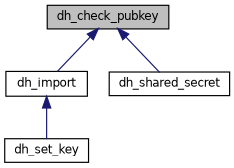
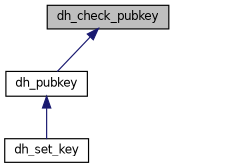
node "dh_import": label "dh_import" -> "dh_pubkey"
node "dh_shared_secret": removed
